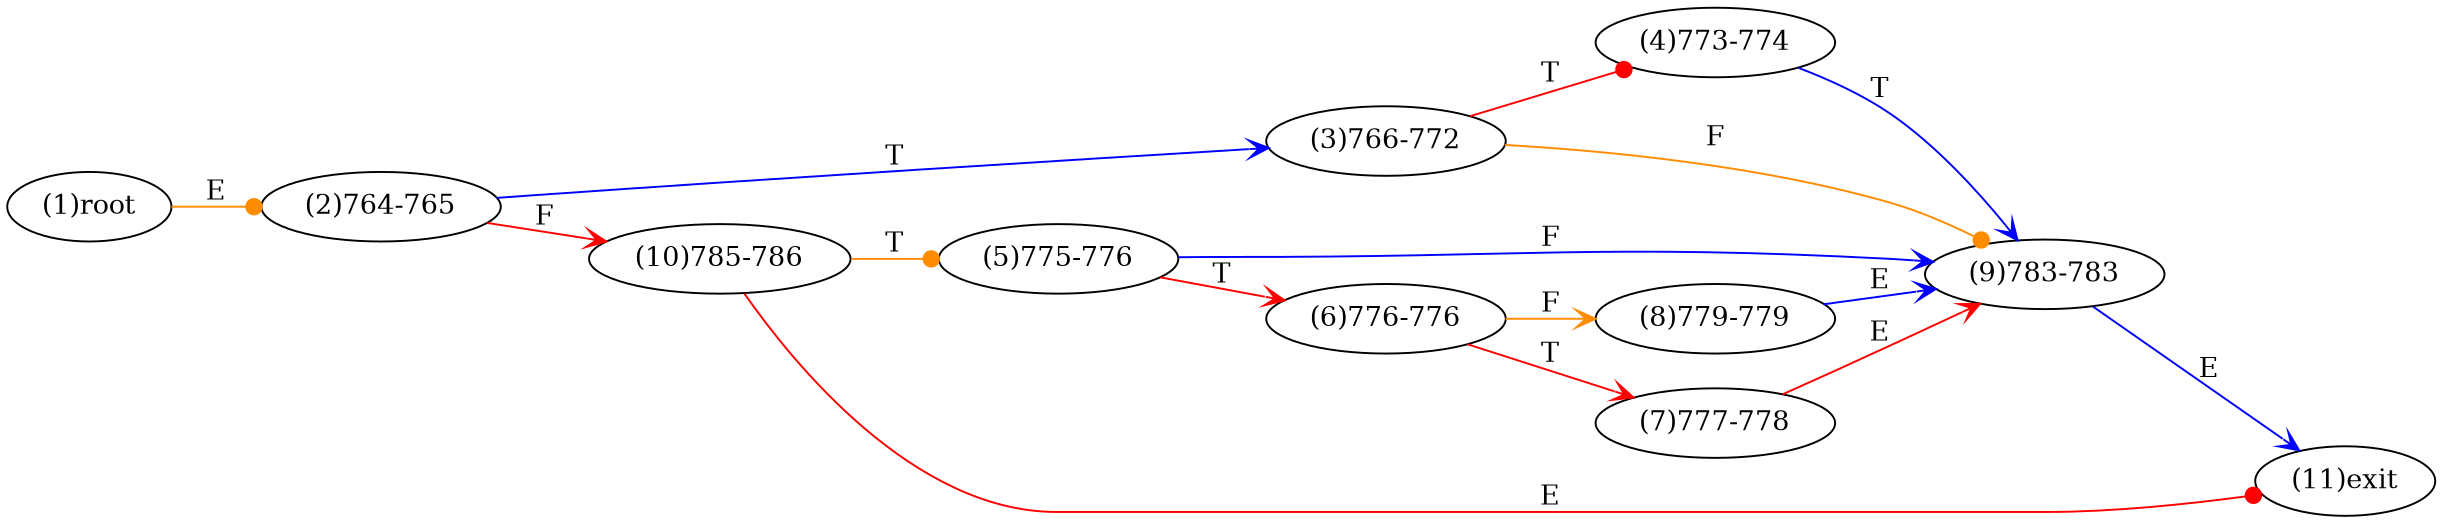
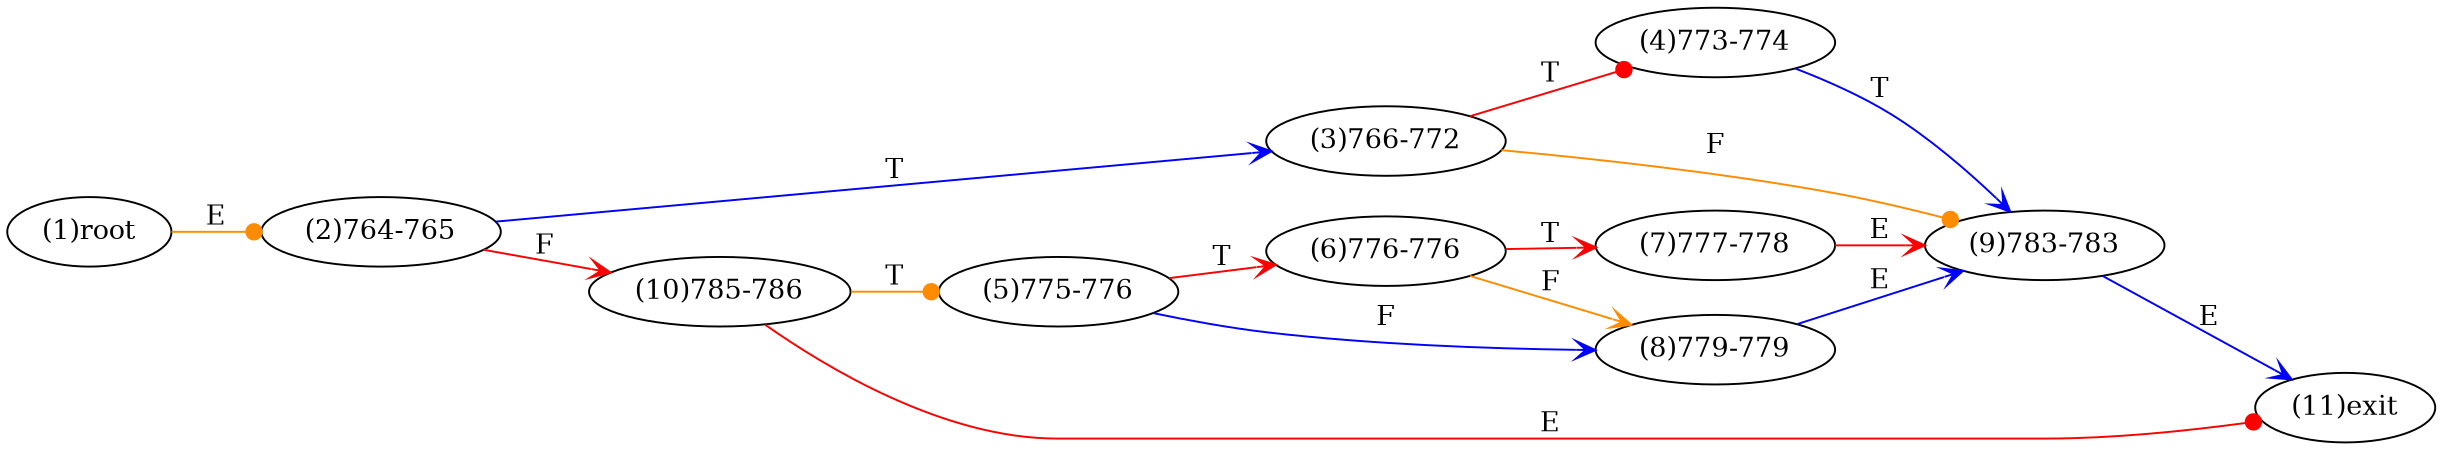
edge "(5)775-776" -> "(9)783-783": now "(5)775-776" -> "(8)779-779"
